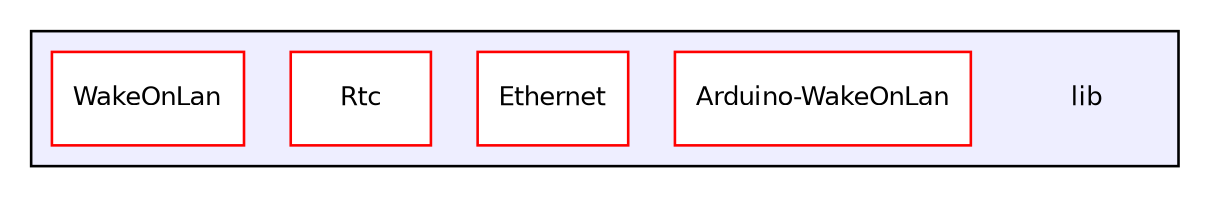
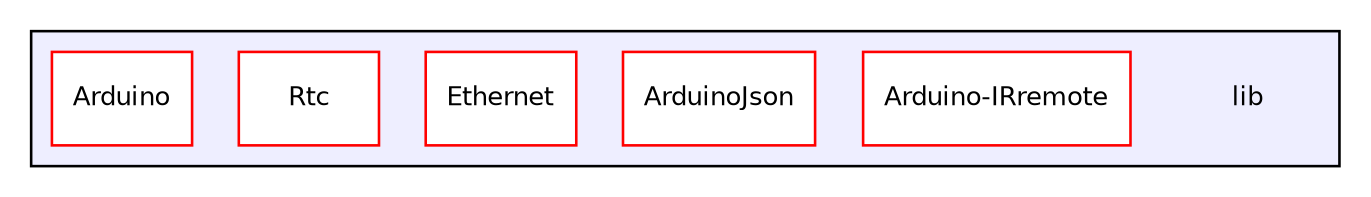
node "WakeOnLan": label "WakeOnLan" -> "Arduino"
node "ArduinoJson": added
node "Arduino-WakeOnLan": label "Arduino-WakeOnLan" -> "Arduino-IRremote"
